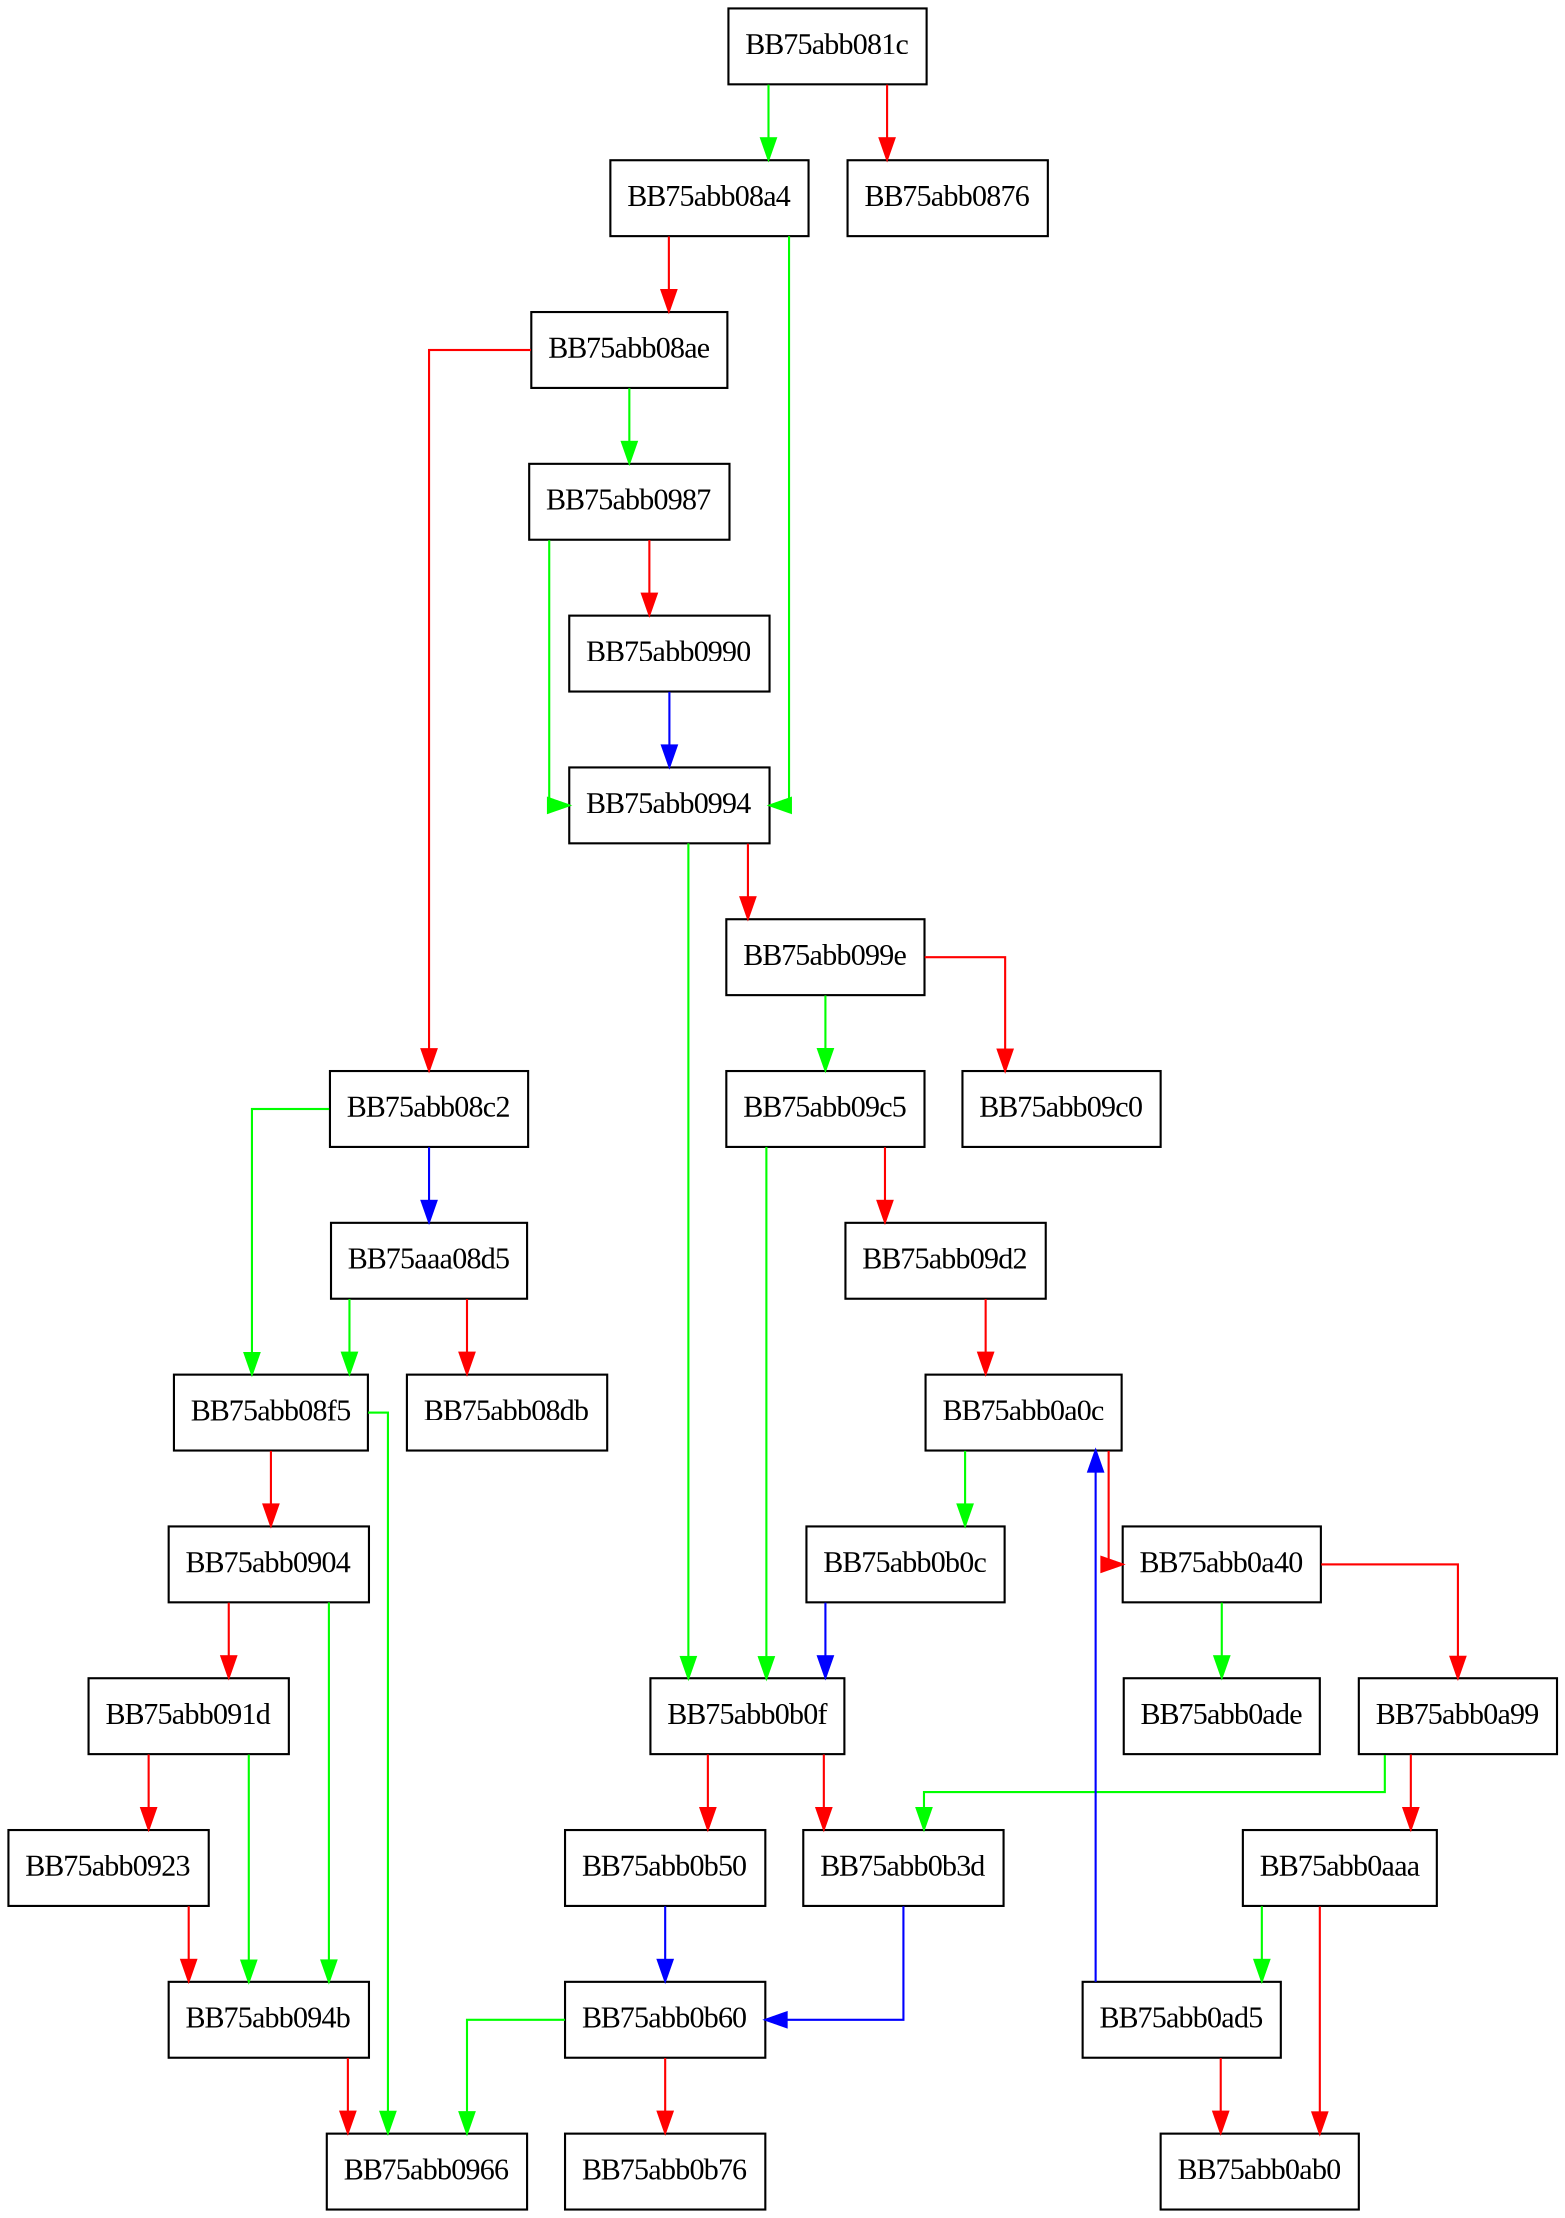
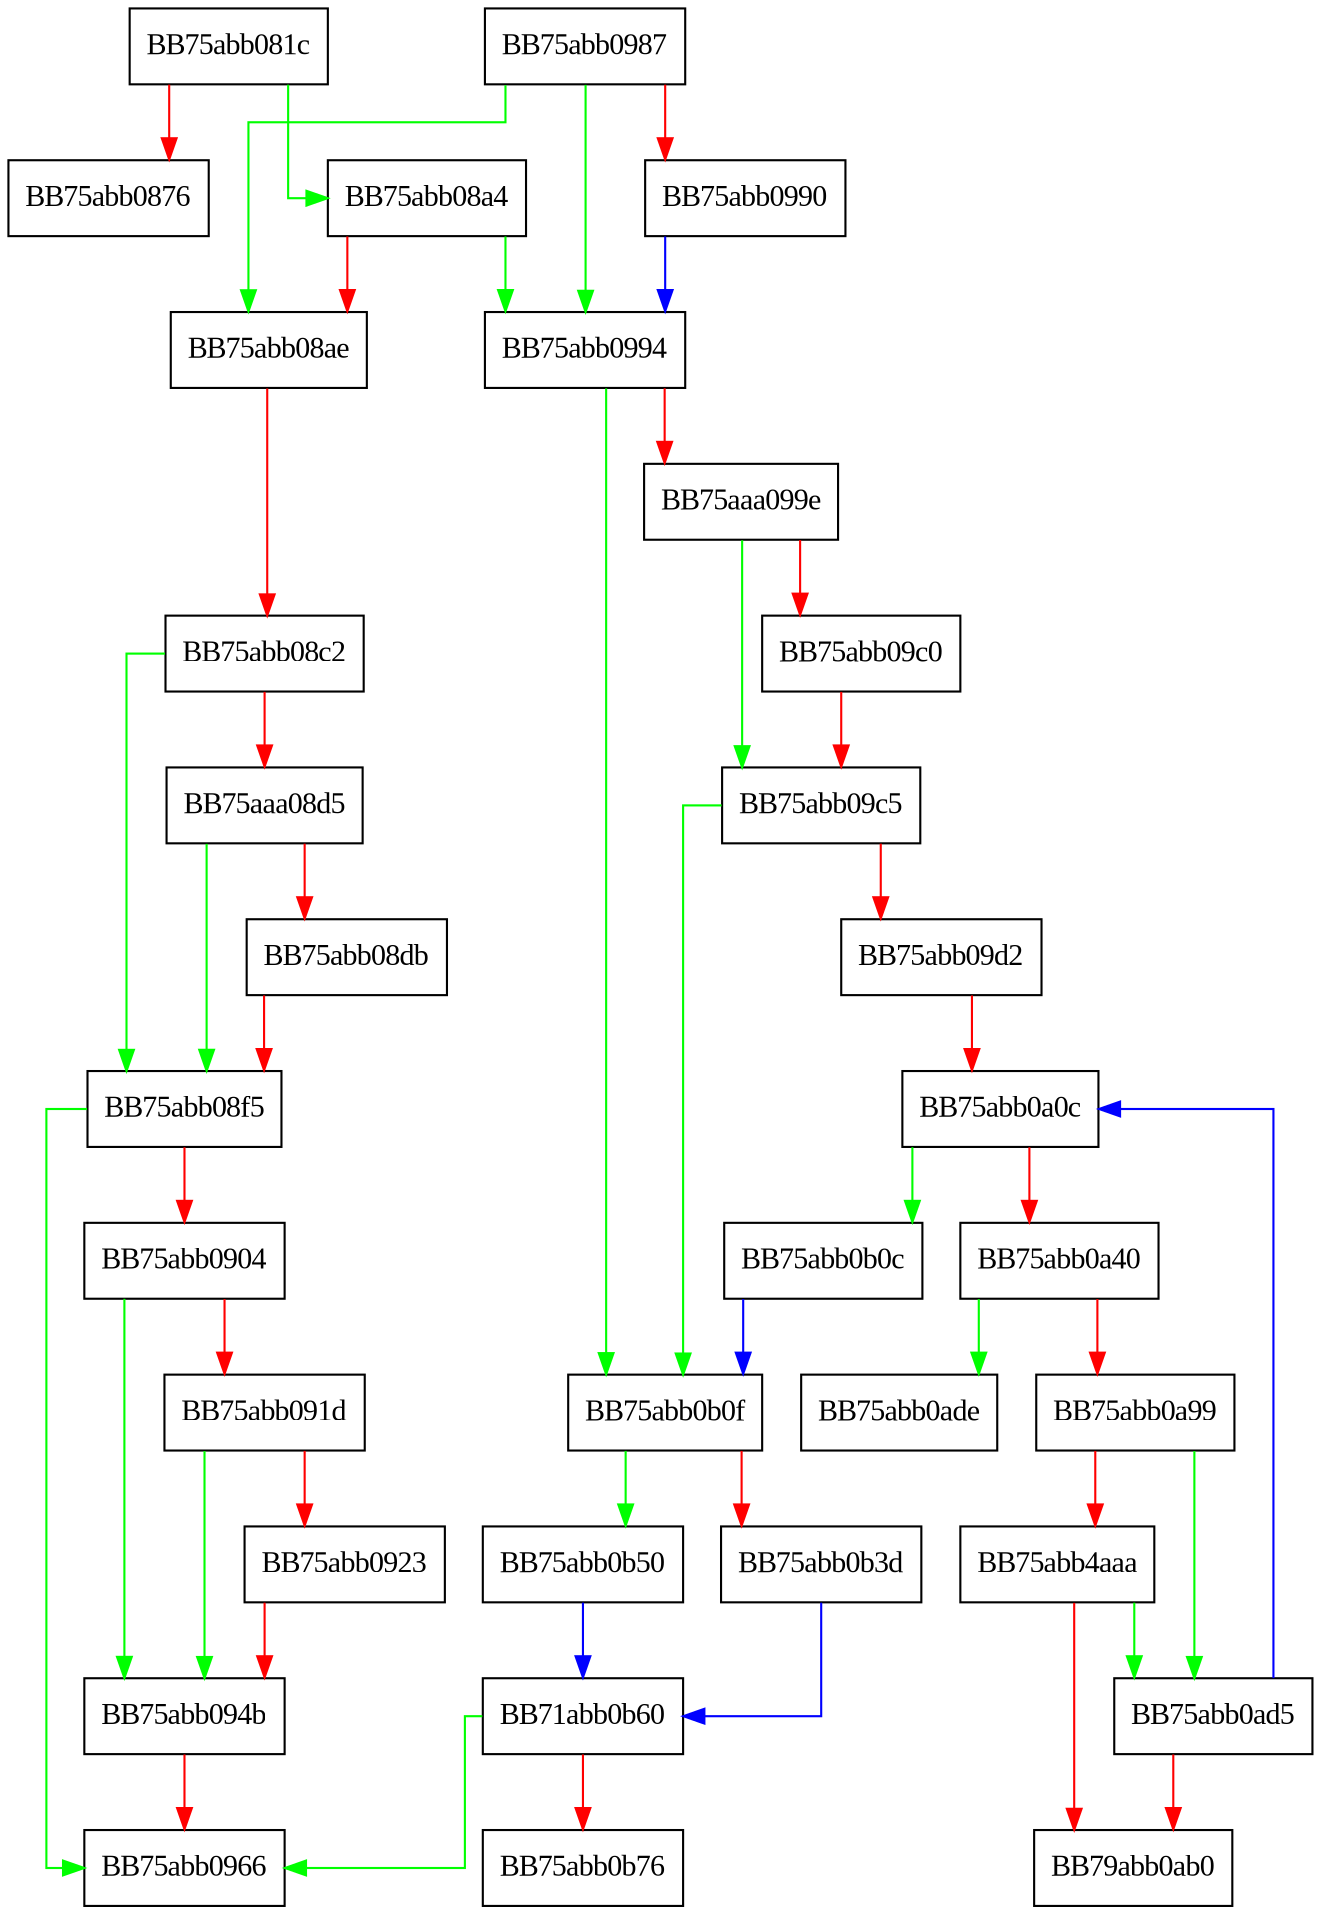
edge "BB75abb08ae" -> "BB75abb0987": reversed
edge "BB75abb09c0" -> "BB75abb09c5": added
node "BB75abb099e": label "BB75abb099e" -> "BB75aaa099e"
edge "BB75abb08db" -> "BB75abb08f5": added
edge "BB75abb08c2" -> "BB75aaa08d5": color blue -> red
edge "BB75abb0b0f" -> "BB75abb0b50": color red -> green
edge "BB75abb0a99" -> "BB75abb0b3d": now "BB75abb0a99" -> "BB75abb0ad5"
node "BB75abb0aaa": label "BB75abb0aaa" -> "BB75abb4aaa"
node "BB75abb0b60": label "BB75abb0b60" -> "BB71abb0b60"
node "BB75abb0ab0": label "BB75abb0ab0" -> "BB79abb0ab0"
